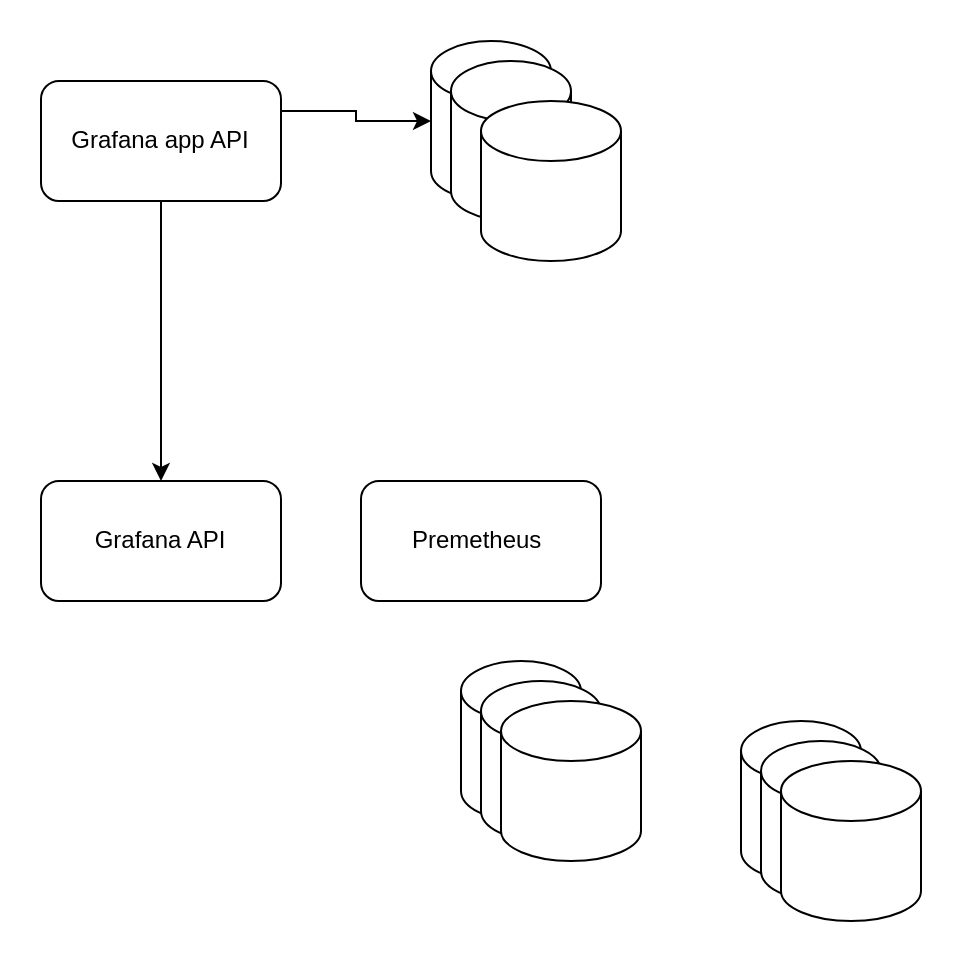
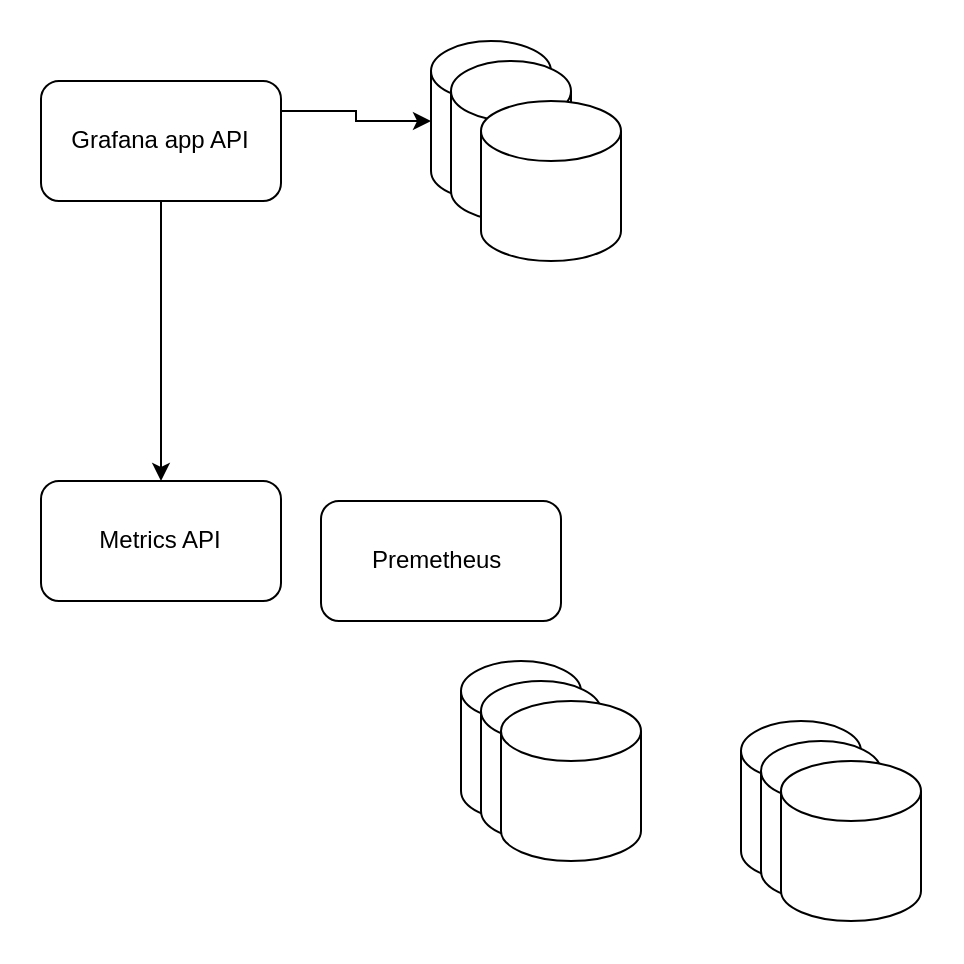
node "Grafana API": label "Grafana API" -> "Metrics API"
node "Premetheus": moved (481, 541) -> (441, 561)
